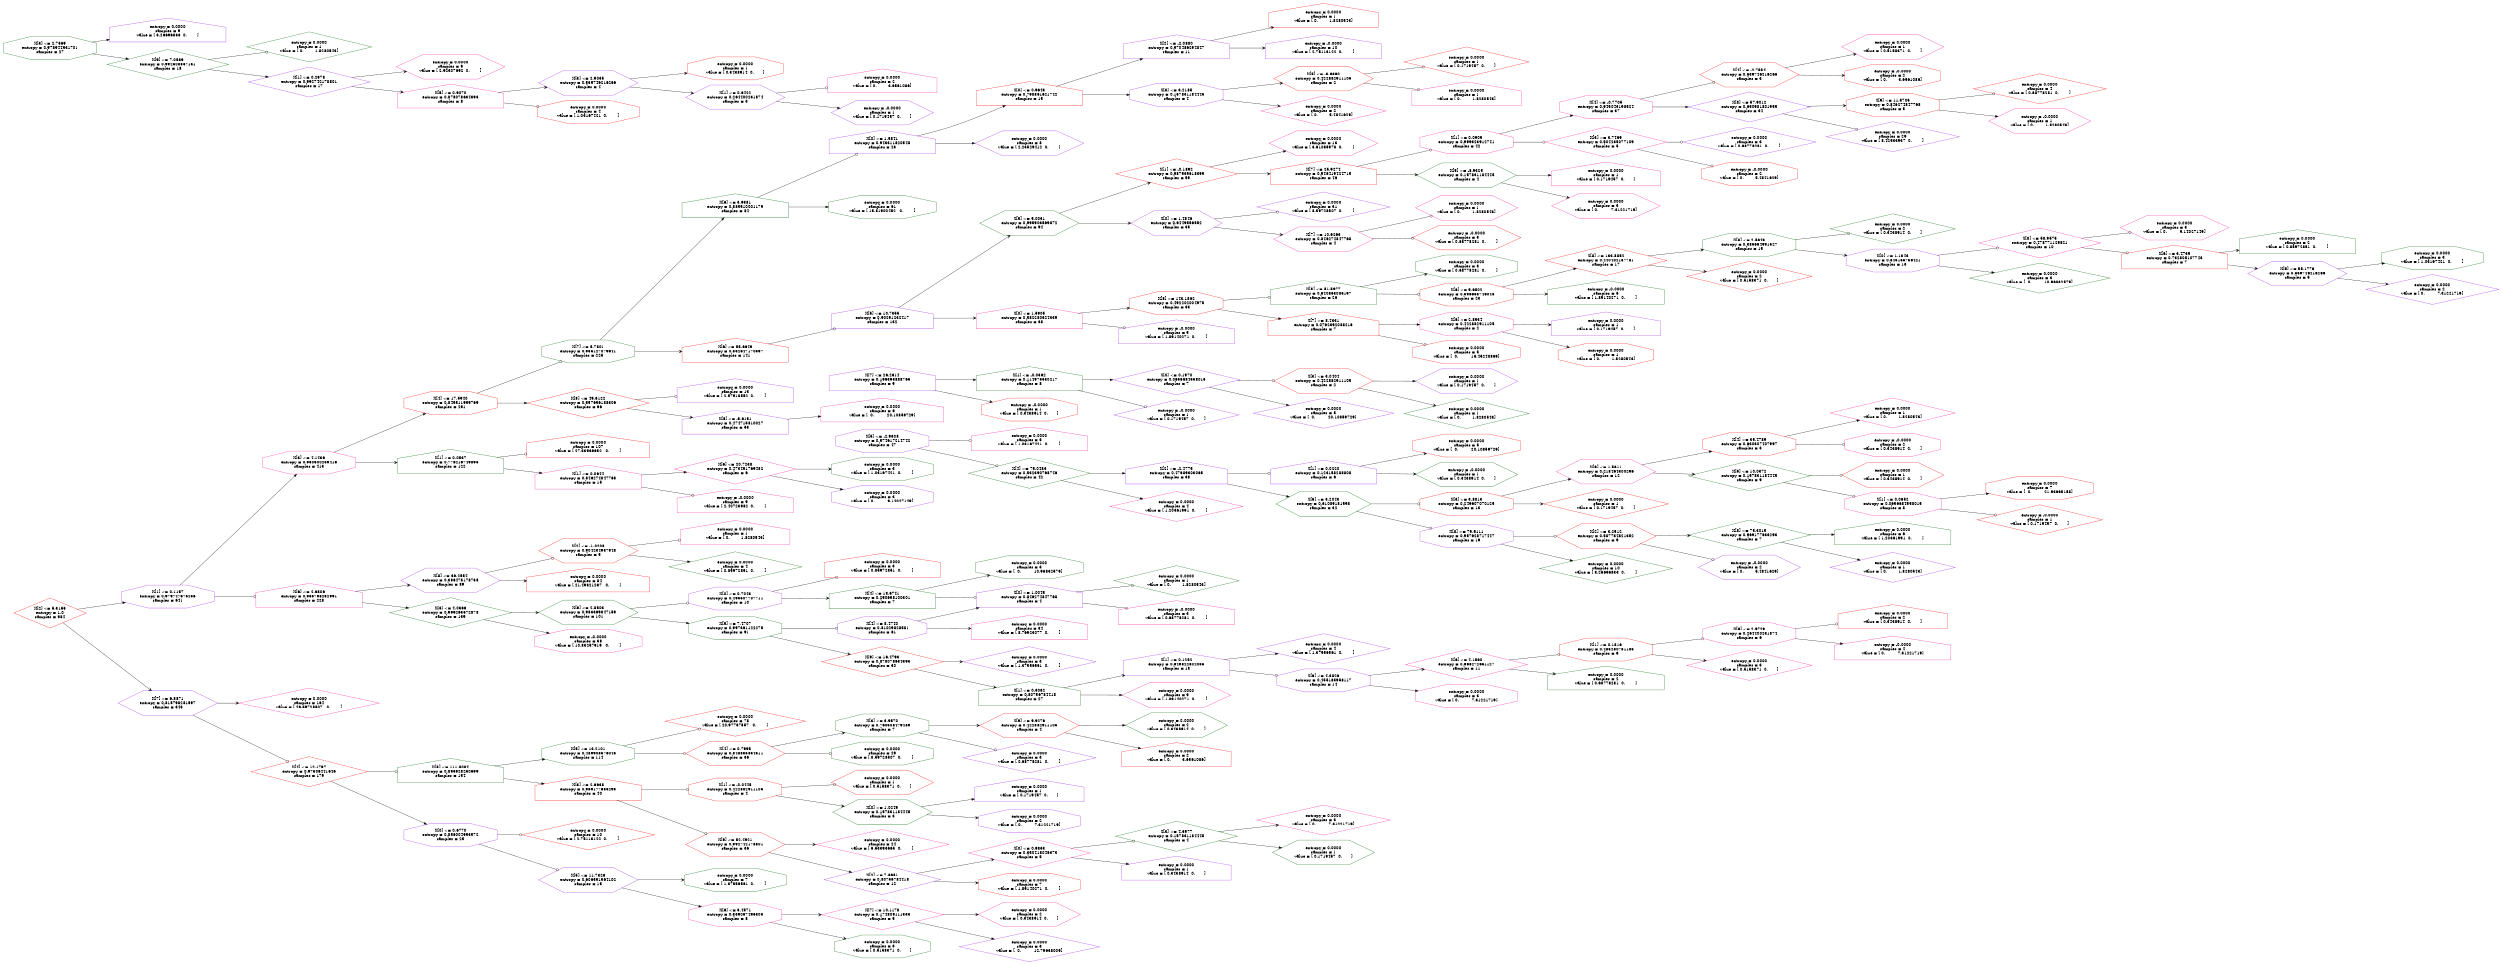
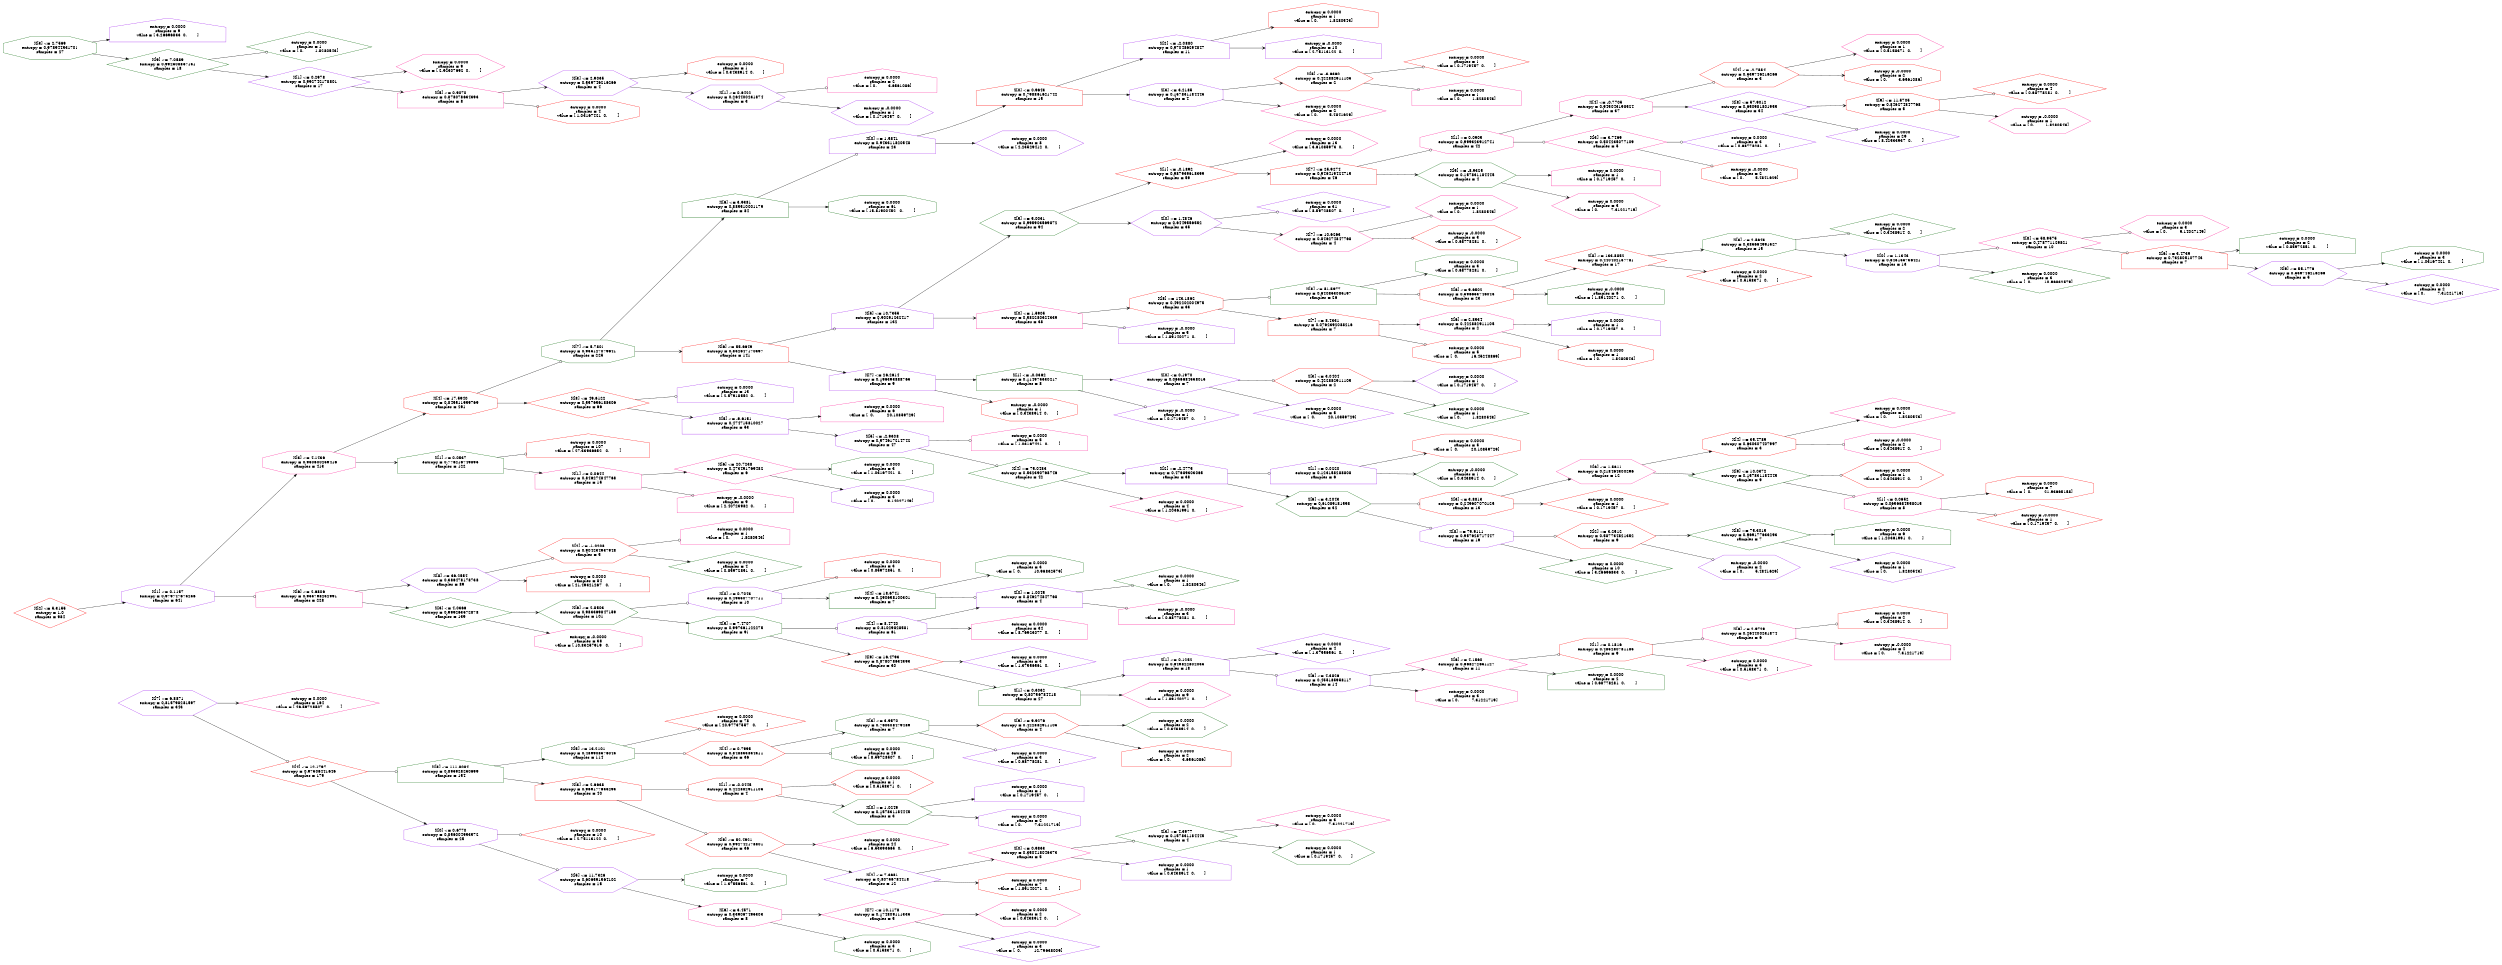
edge "X[6] <= 55.6649 entropy = 0.832647170397 samples = 141" -> "X[7] <= 26.2614 entropy = 0.196393888765 samples = 9": added
edge "X[5] <= -9.6151 entropy = 0.474715810027 samples = 53" -> "X[5] <= -2.9308 entropy = 0.574617214742 samples = 47": added
edge "X[2] <= 5.3155 entropy = 1.0 samples = 984" -> "X[7] <= 6.8871 entropy = 0.815798281597 samples = 343": removed
